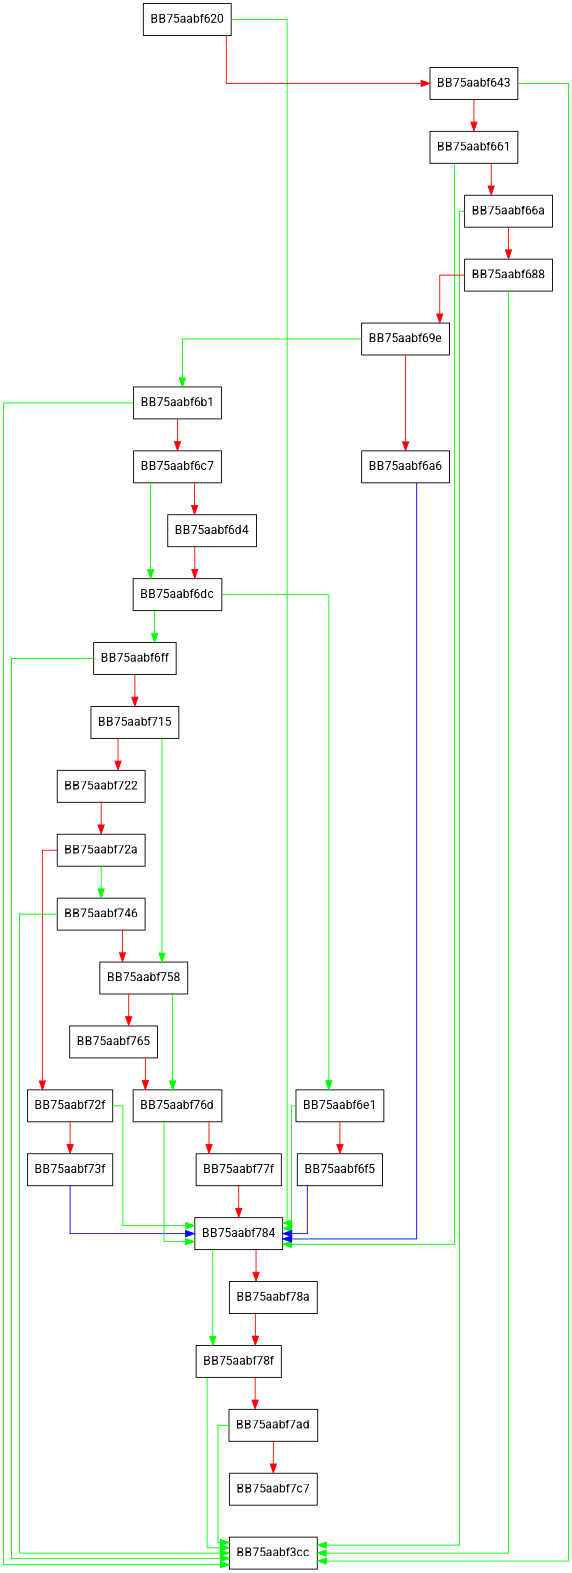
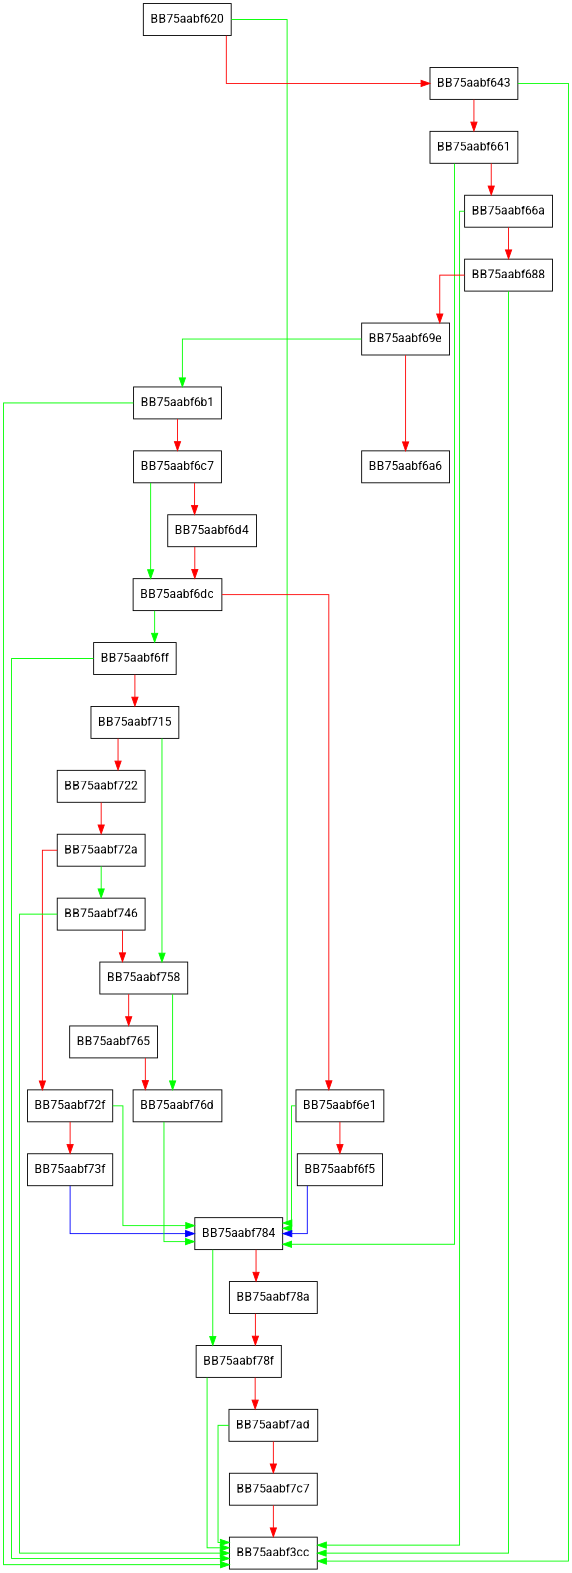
edge "BB75aabf6dc" -> "BB75aabf6e1": color green -> red
edge "BB75aabf6a6" -> "BB75aabf784": removed
node "BB75aabf77f": removed
edge "BB75aabf7c7" -> "BB75aabf3cc": added
